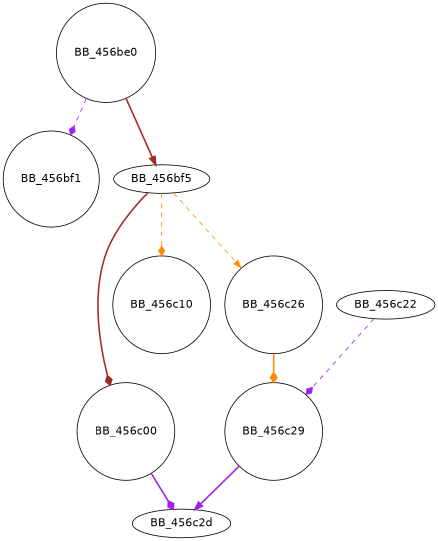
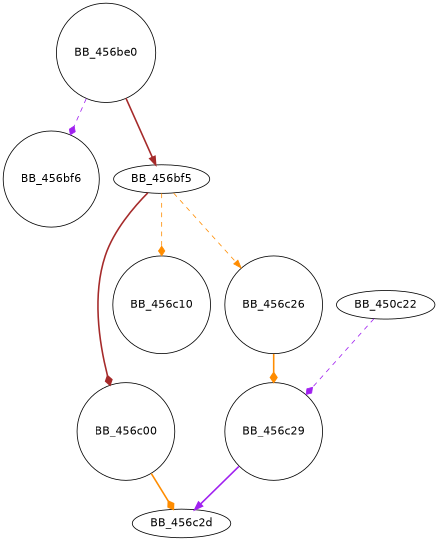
node "BB_456bf1": label "BB_456bf1" -> "BB_456bf6"
node "BB_456c22": label "BB_456c22" -> "BB_450c22"
edge "BB_456c00" -> "BB_456c2d": color purple -> darkorange
